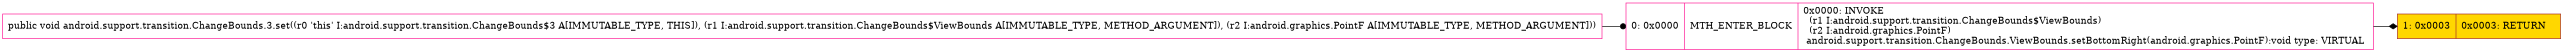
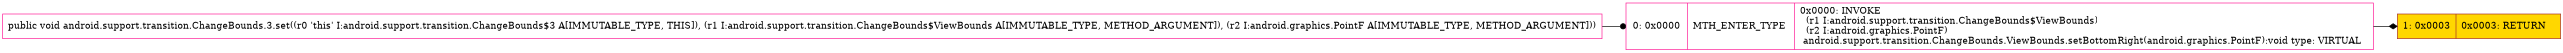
node "0: 0x0000": text "MTH_ENTER_BLOCK" -> "MTH_ENTER_TYPE"
